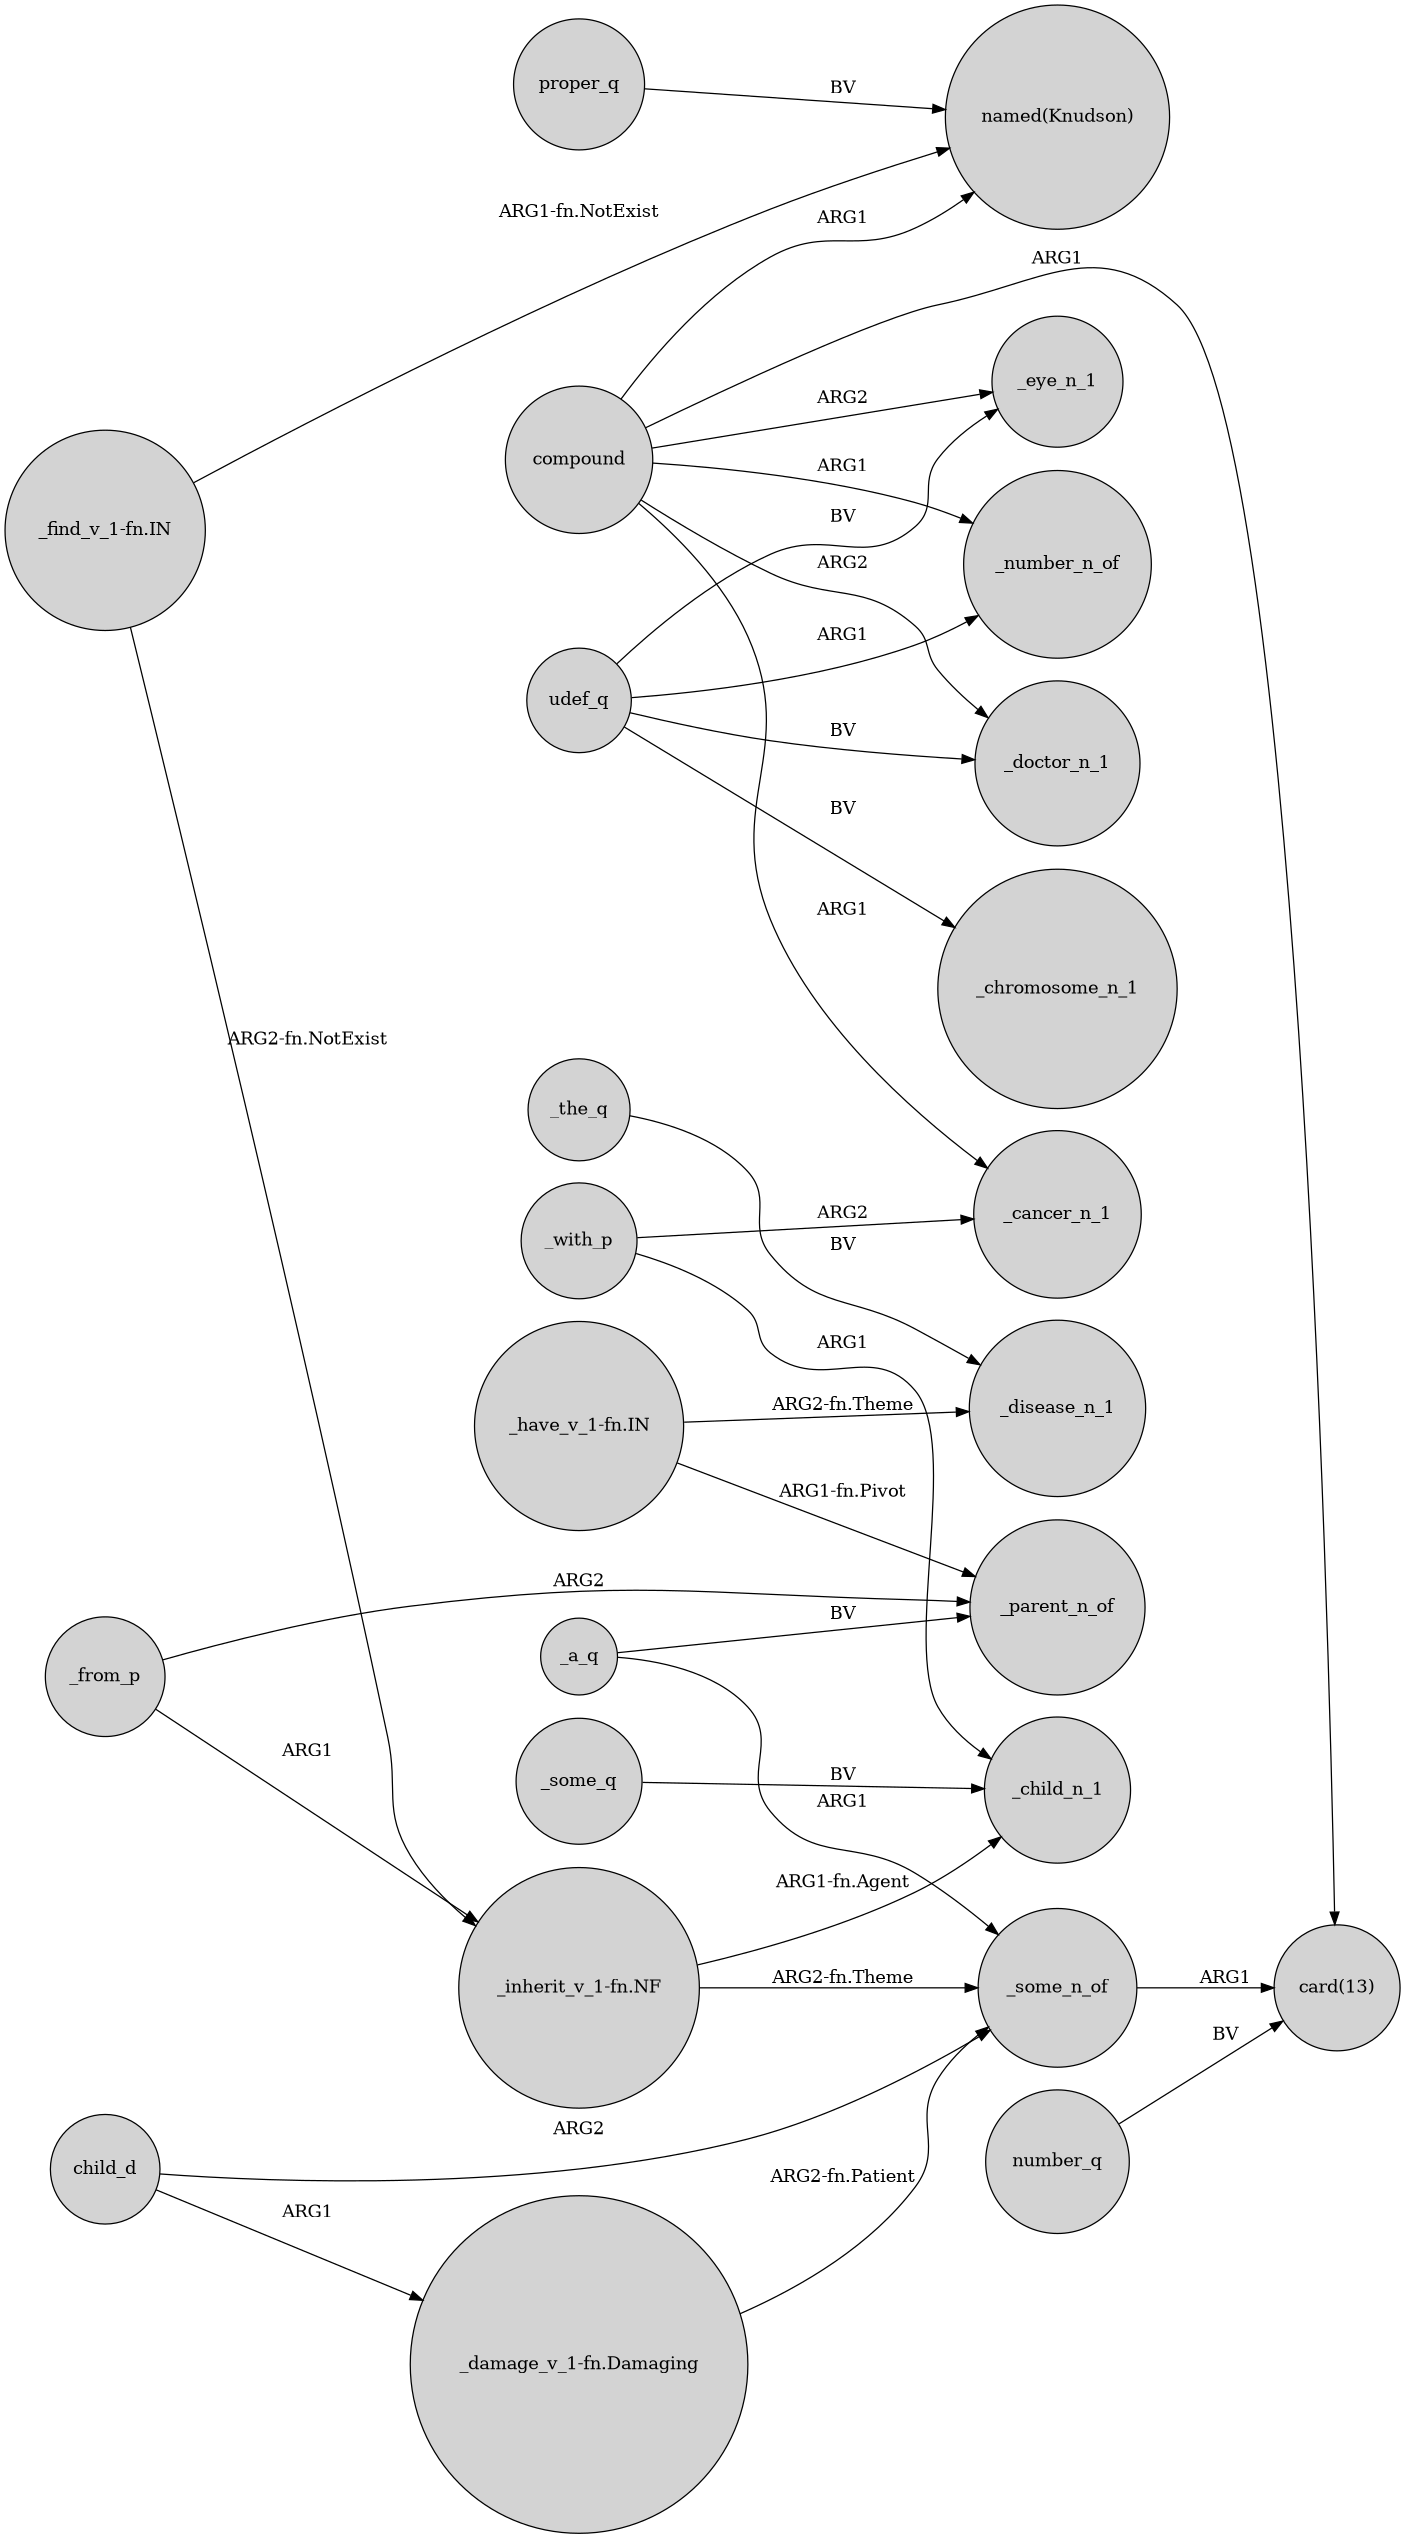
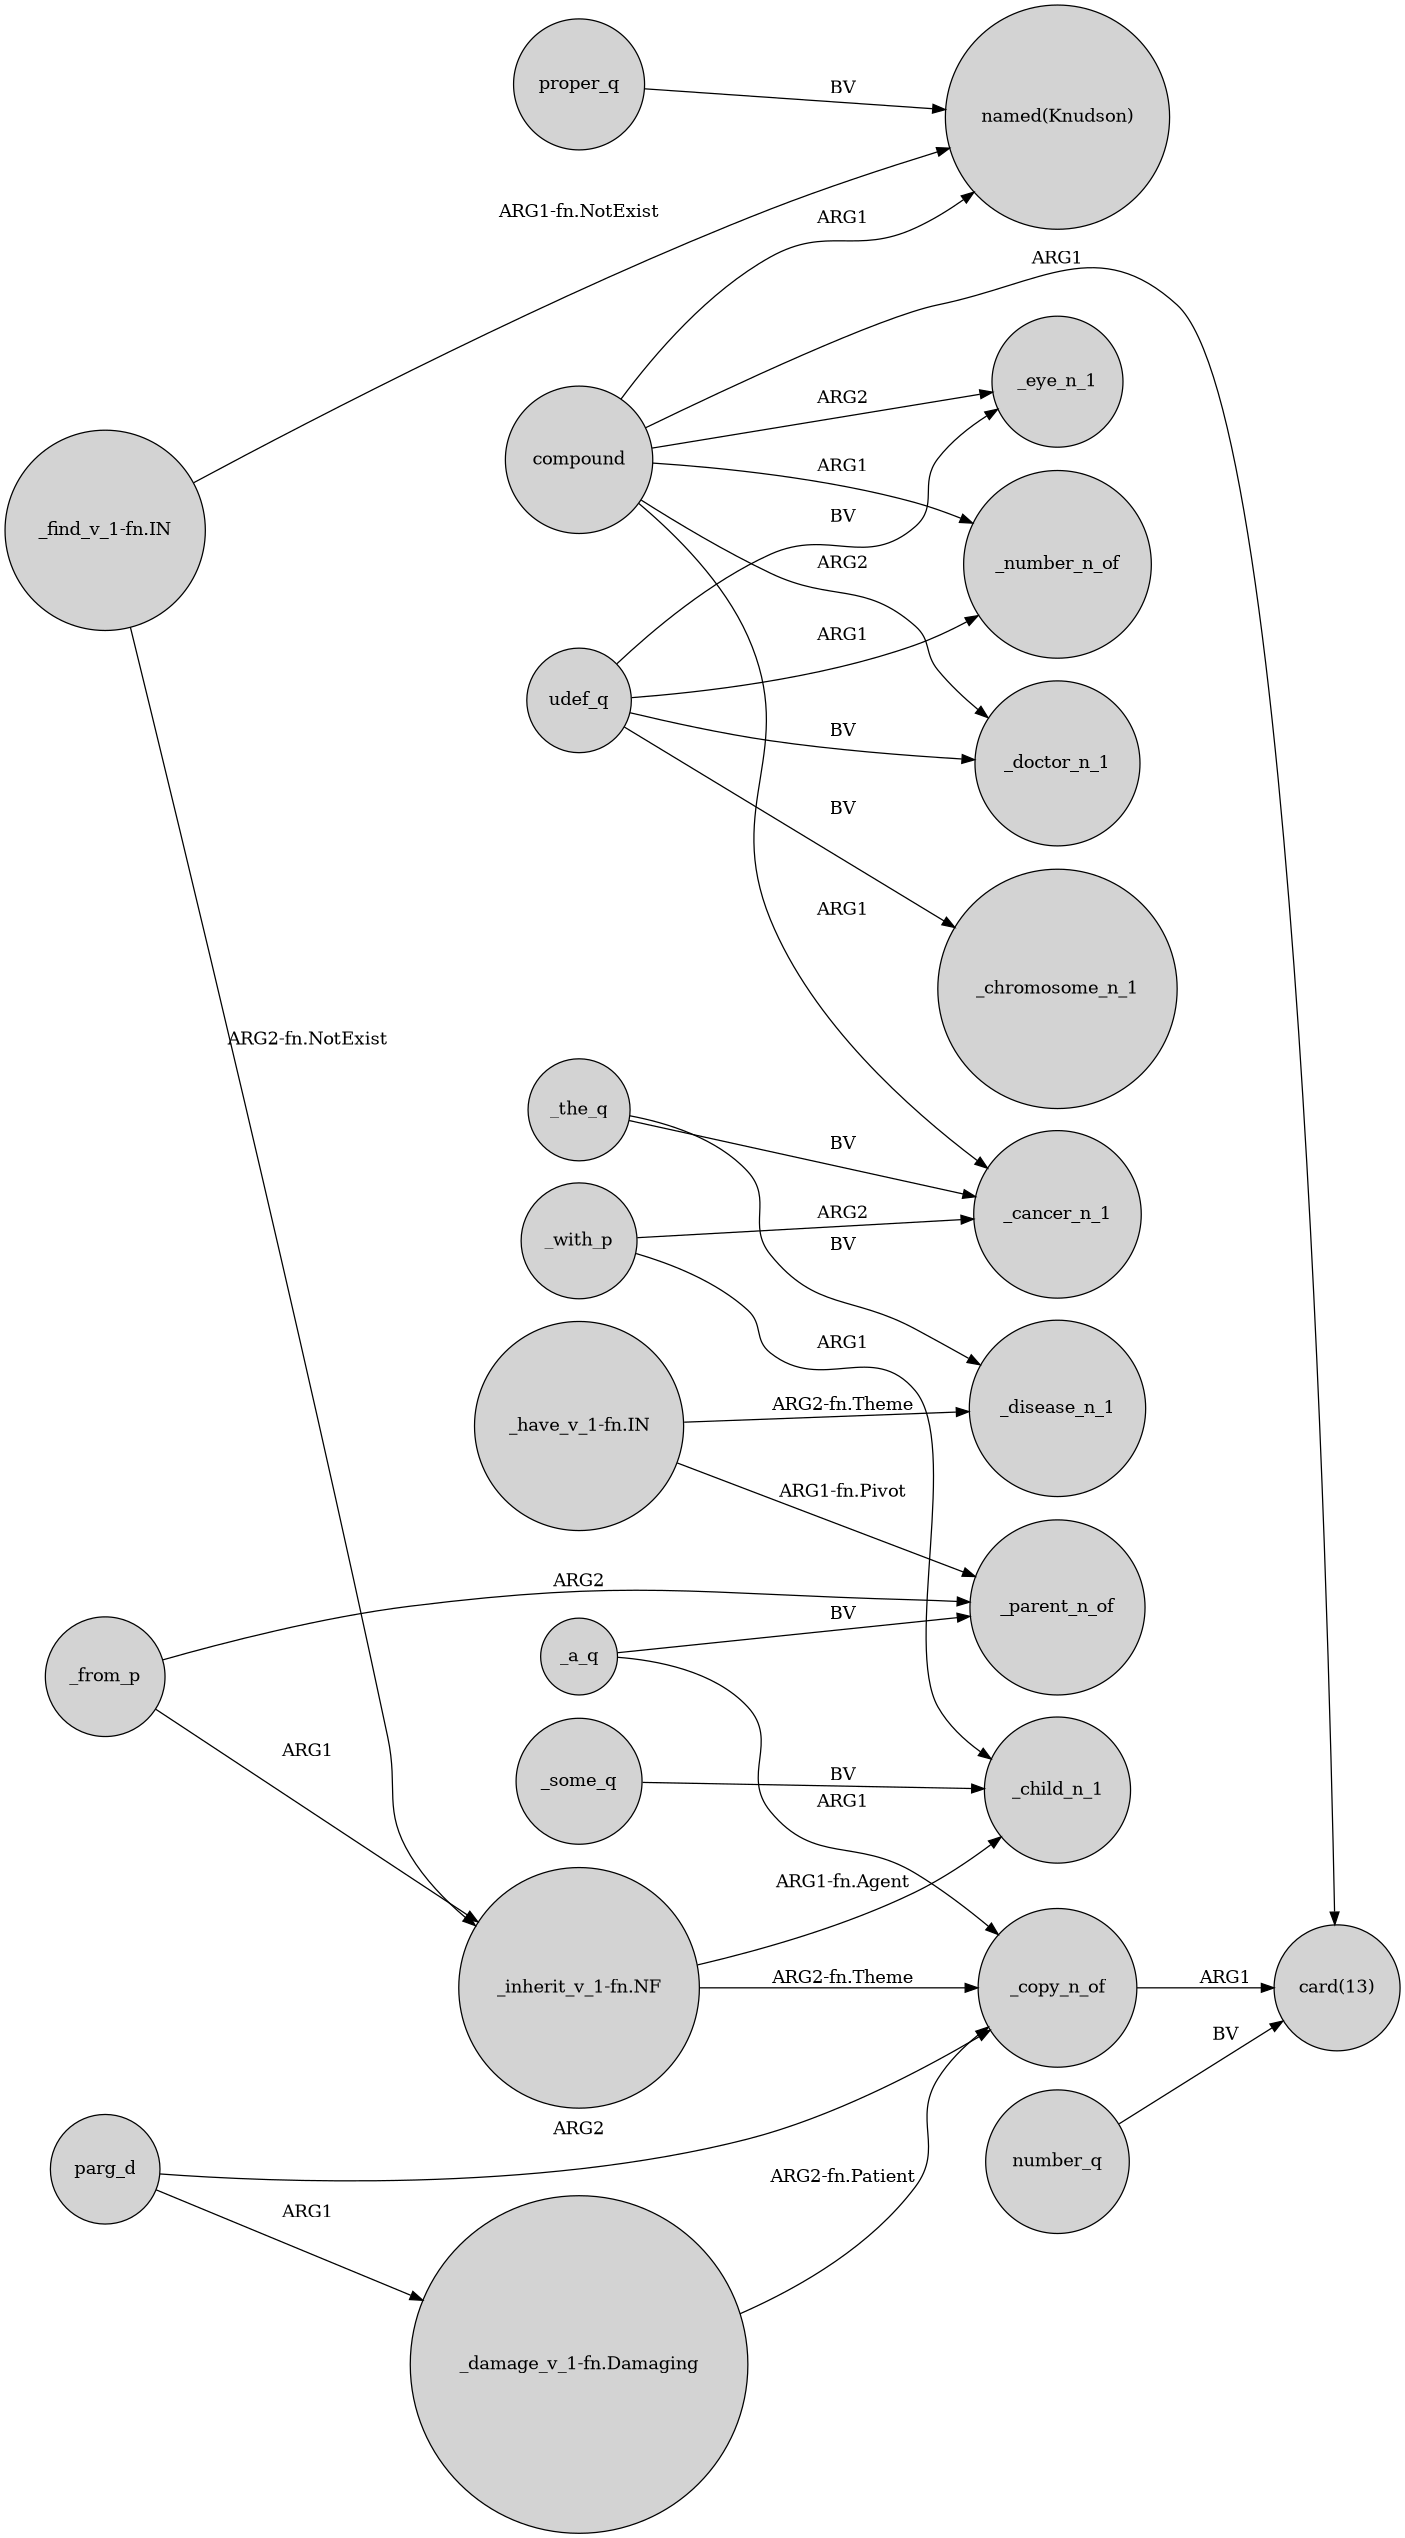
edge "_the_q" -> "_cancer_n_1": added, label "BV"
node "_some_n_of": label "_some_n_of" -> "_copy_n_of"
node "child_d": label "child_d" -> "parg_d"
